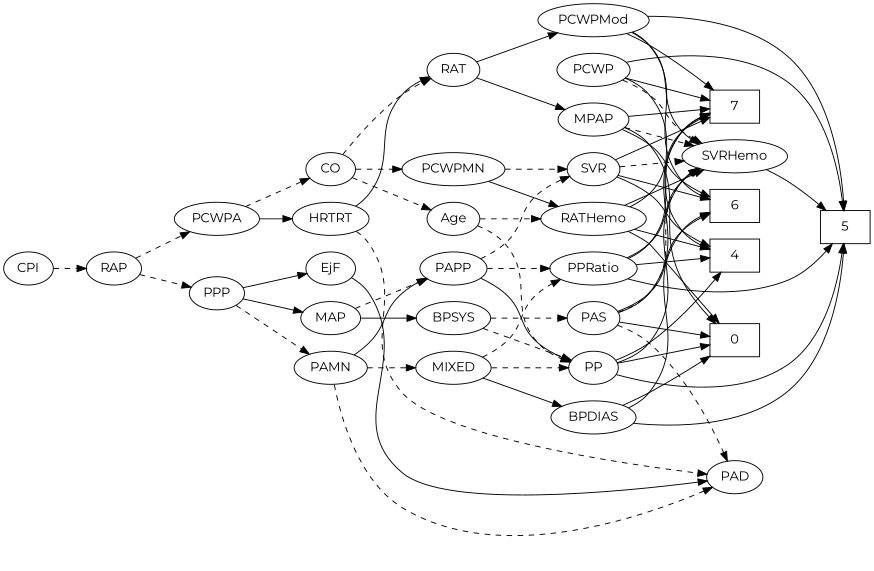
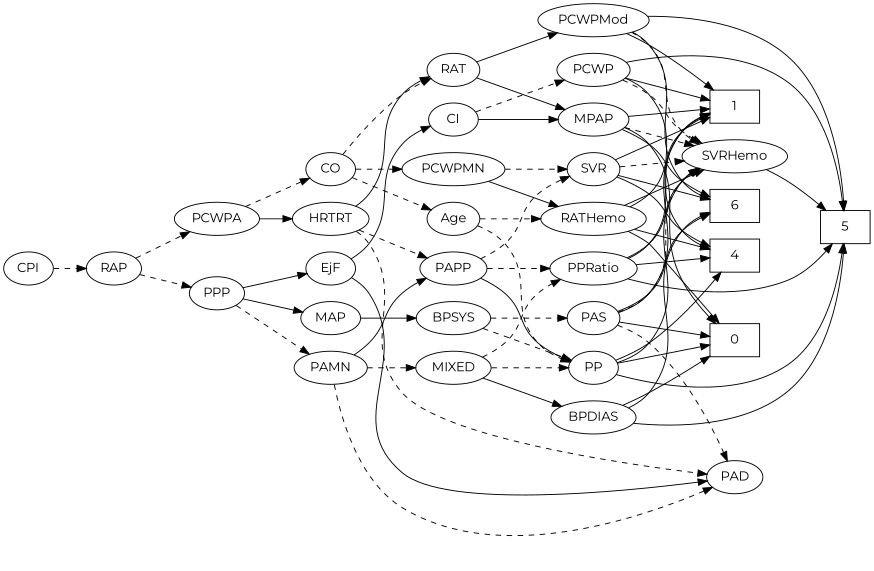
edge "PCWPMod" -> "SVRHemo": style solid -> dashed
node "7": label "7" -> "1"
node "CI": added
edge "MAP" -> "PAPP": now "HRTRT" -> "PAPP"
